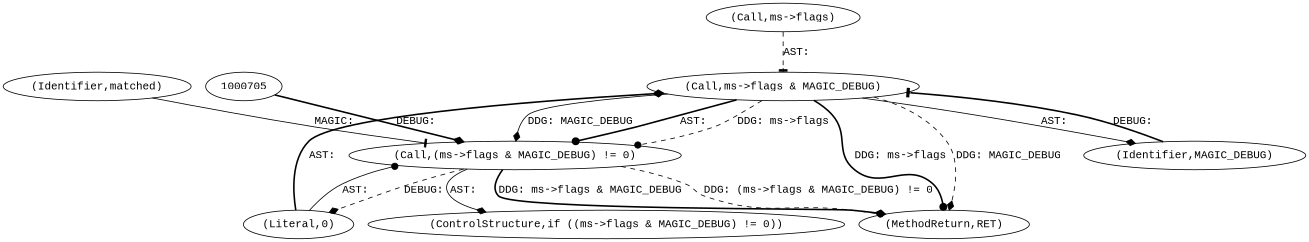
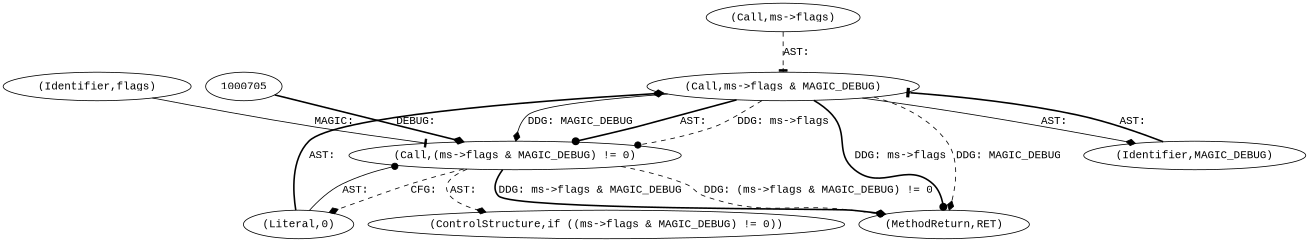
node "(Identifier,matched)": label "(Identifier,matched)" -> "(Identifier,flags)"
edge "(Identifier,MAGIC_DEBUG)" -> "(Call,ms->flags & MAGIC_DEBUG)": label "DEBUG: " -> "AST: "
edge "(Call,(ms->flags & MAGIC_DEBUG) != 0)" -> "(Literal,0)": label "DEBUG: " -> "CFG: "
edge "(Call,(ms->flags & MAGIC_DEBUG) != 0)" -> "(ControlStructure,if ((ms->flags & MAGIC_DEBUG) != 0))": style solid -> dashed
